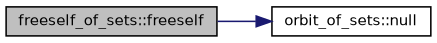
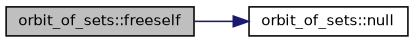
node "freeself_of_sets::freeself": label "freeself_of_sets::freeself" -> "orbit_of_sets::freeself"
